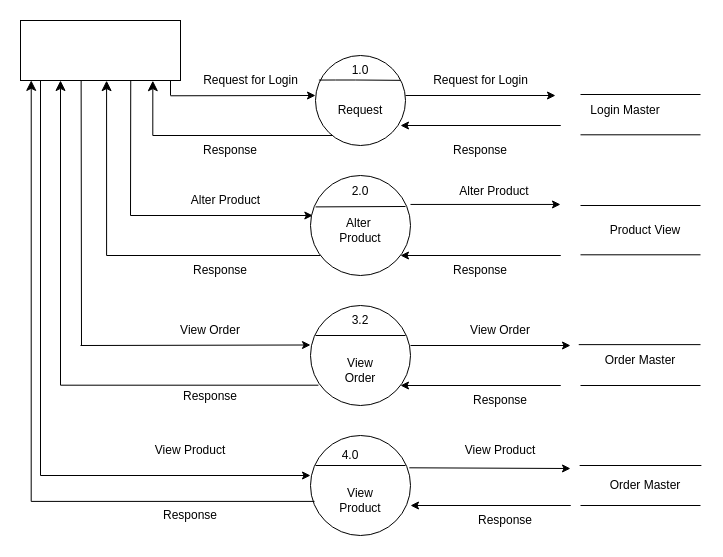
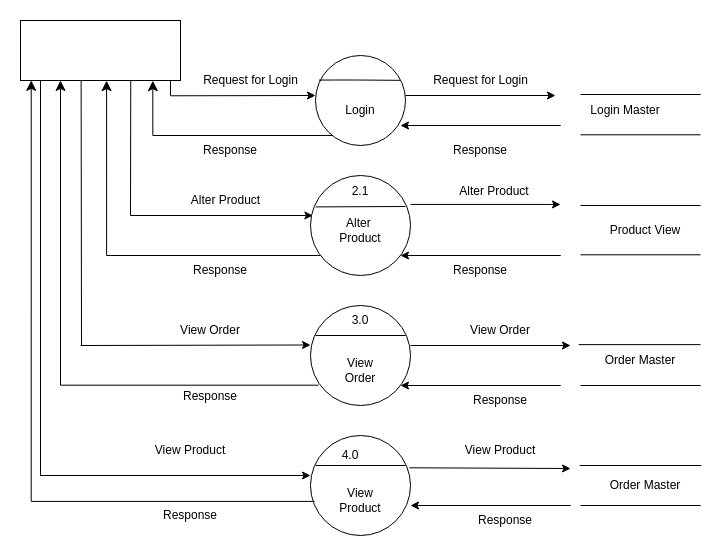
node "1.0": removed
node "Request": label "Request" -> "Login"
node "2.0": label "2.0" -> "2.1"
node "3.2": label "3.2" -> "3.0"
